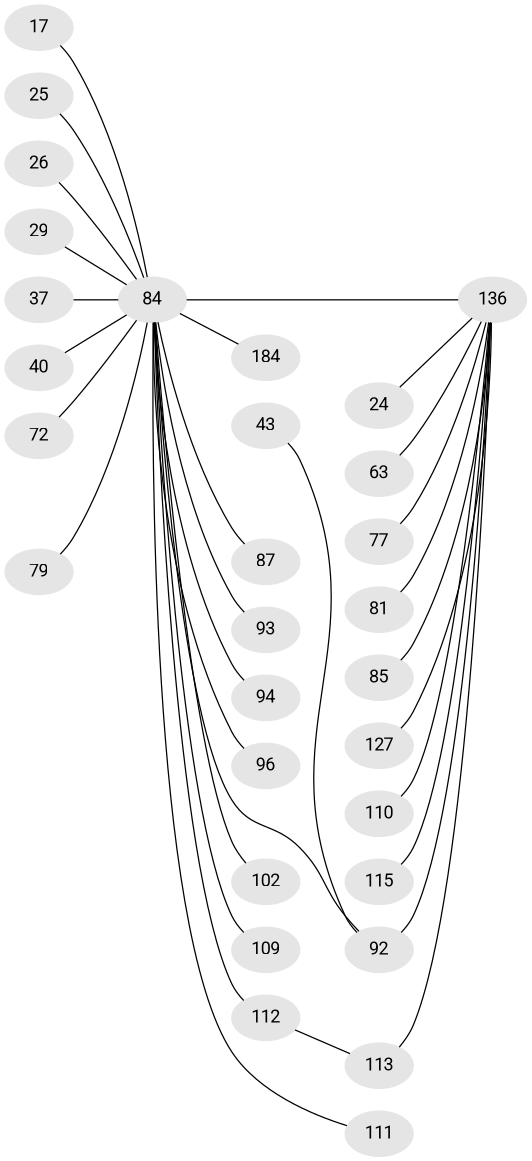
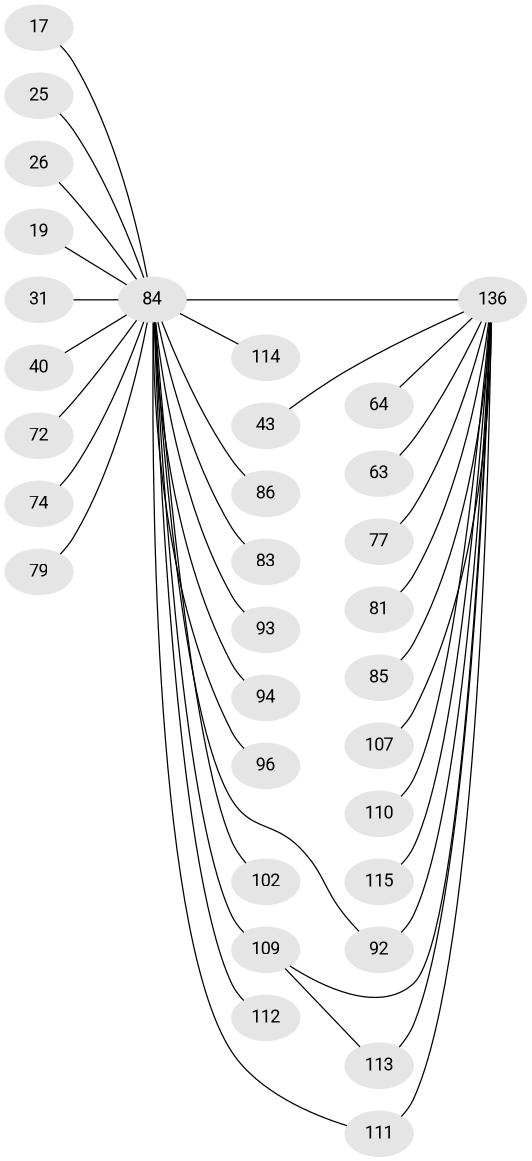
node "29": label "29" -> "19"
node "37": label "37" -> "31"
node "184": label "184" -> "114"
node "24": label "24" -> "64"
node "86": added
node "74": added
node "87": label "87" -> "83"
edge "43" -- "92": now "43" -- "136"
edge "136" -- "109": added
edge "136" -- "111": added
node "127": label "127" -> "107"
edge "112" -- "113": now "109" -- "113"
